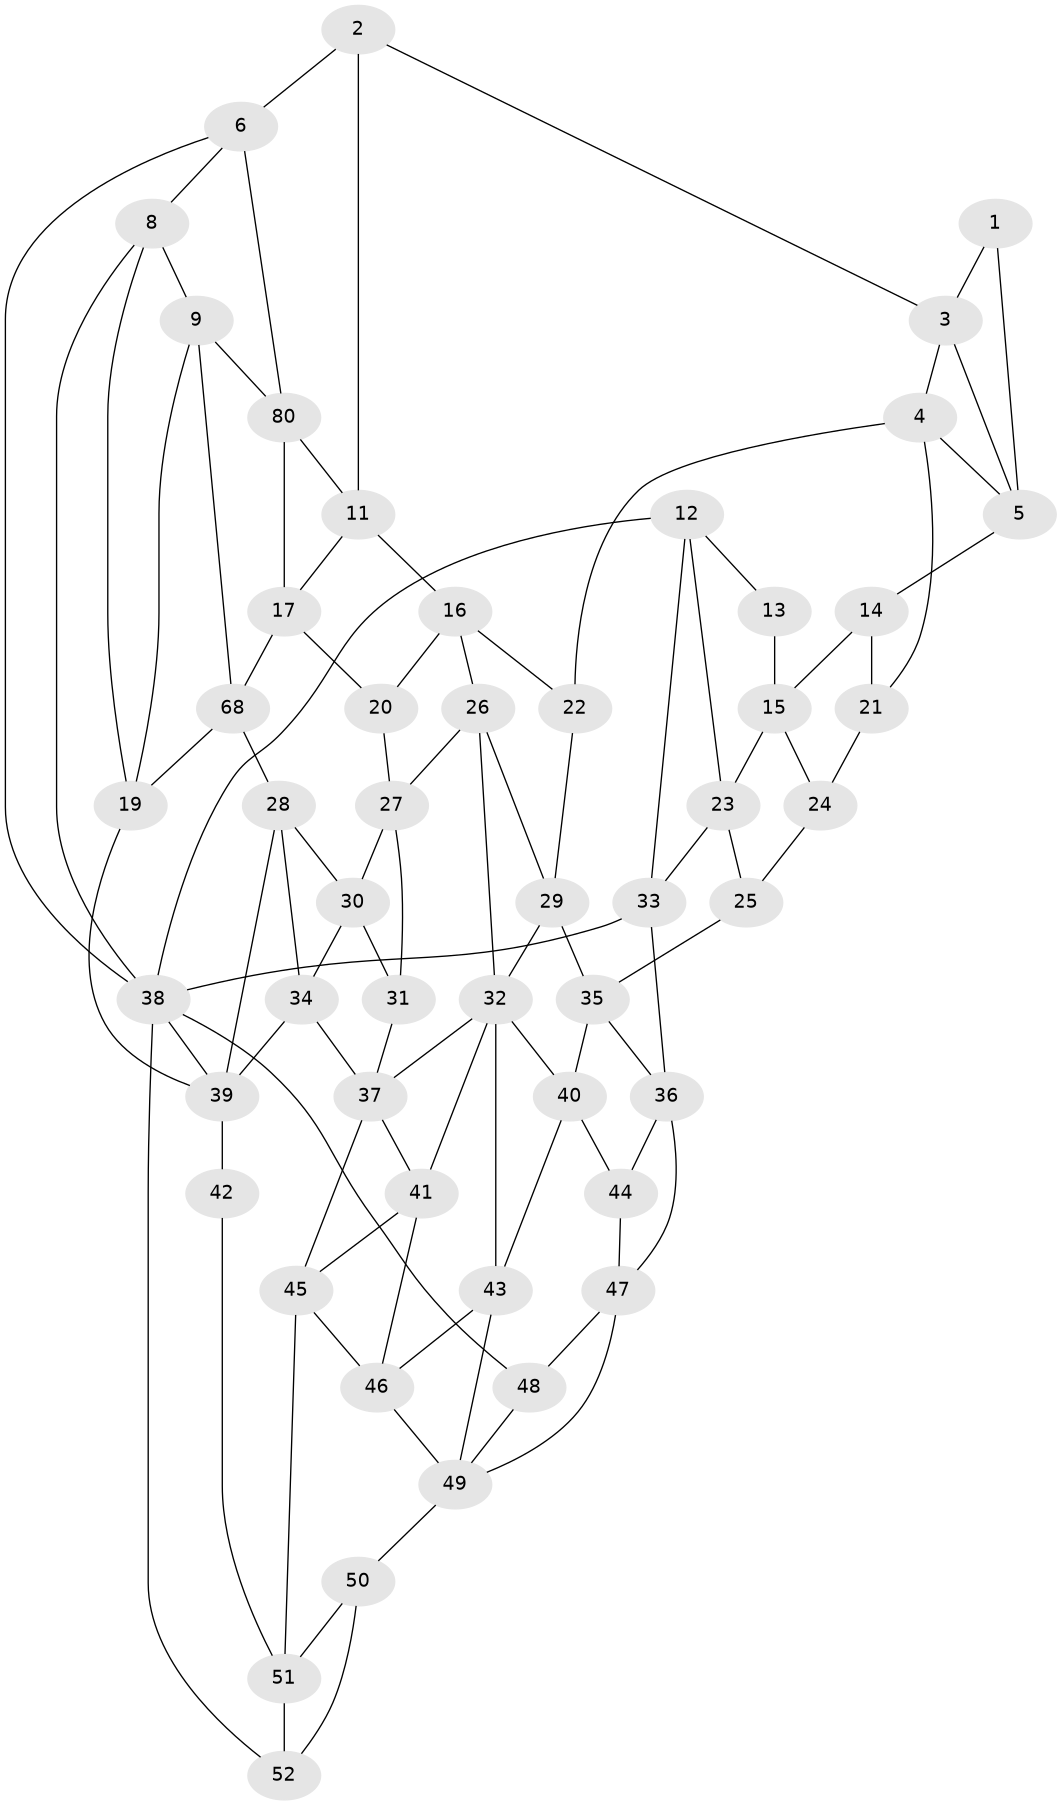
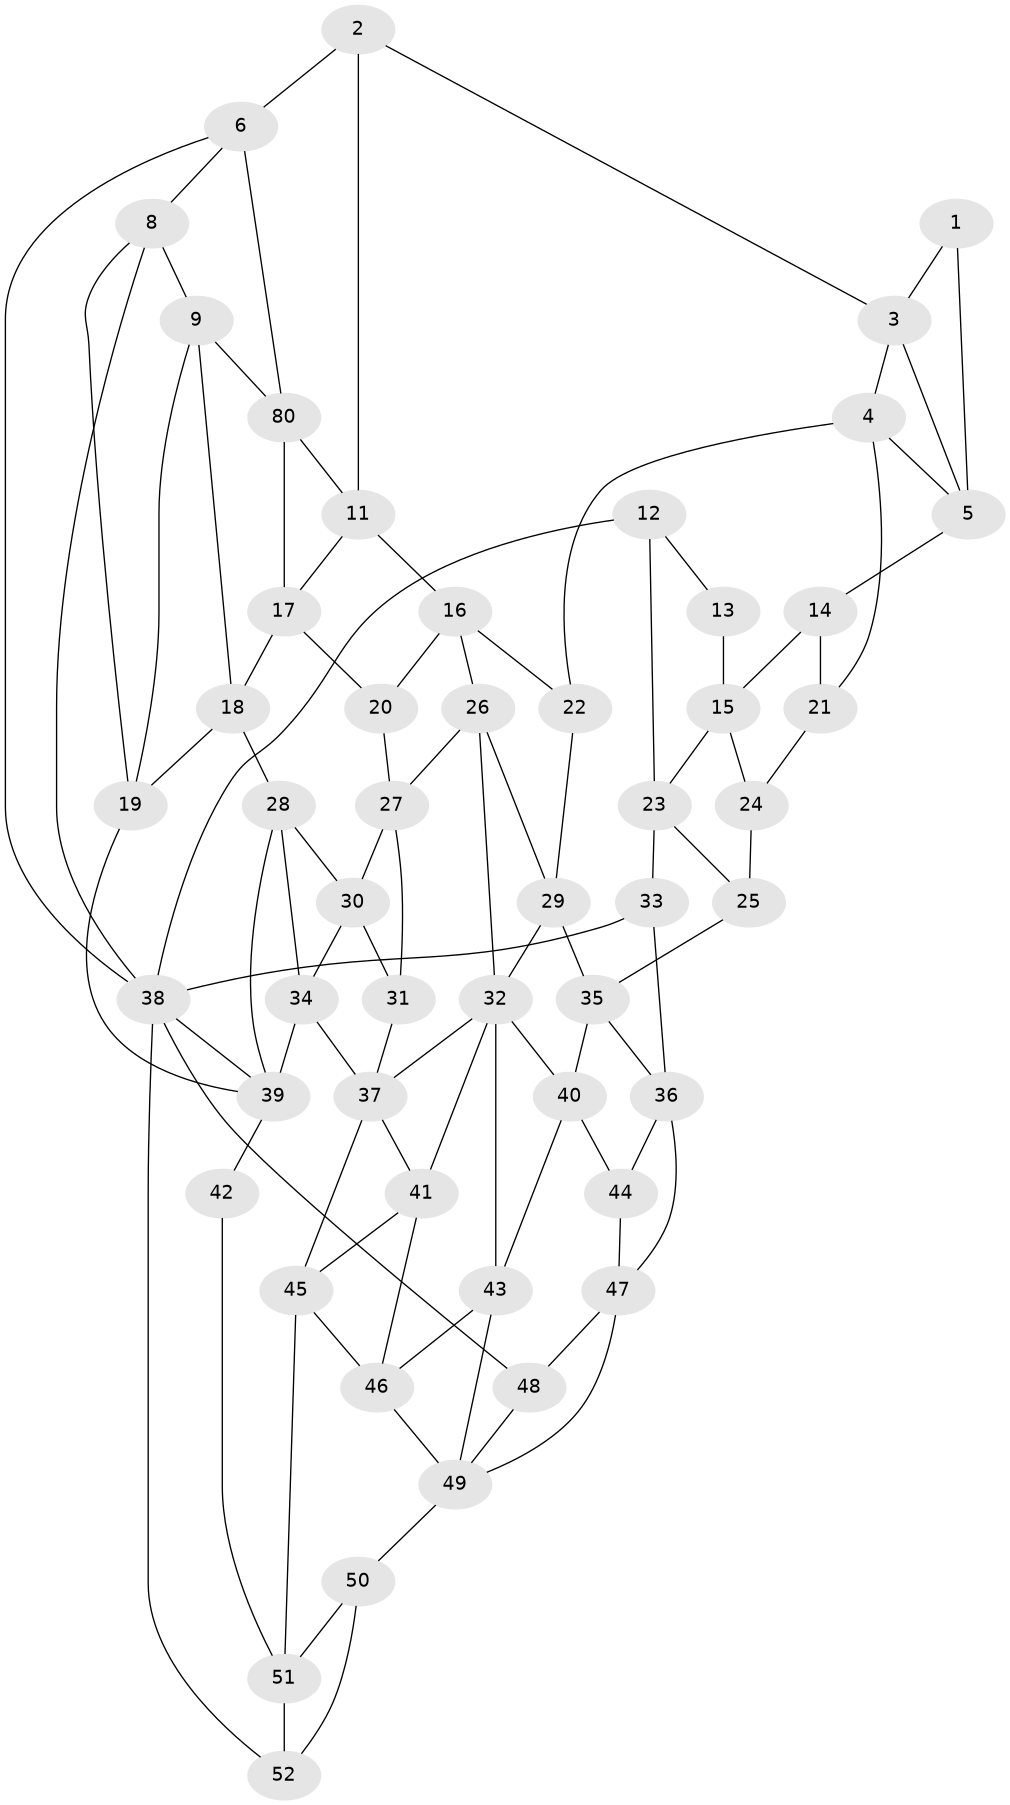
edge "12" -- "33": removed
node "68": label "68" -> "18"
